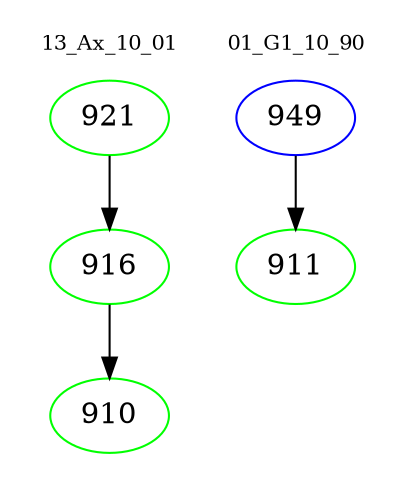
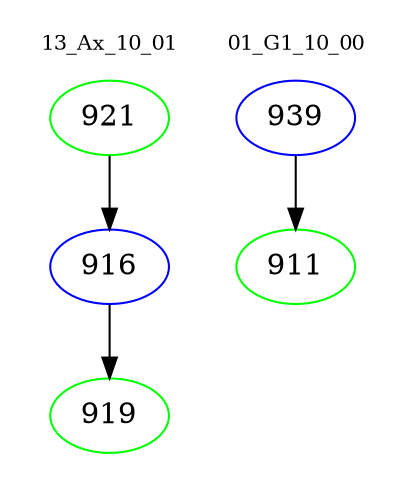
cluster "01_G1_10_90": label "01_G1_10_90" -> "01_G1_10_00"
node "949": label "949" -> "939"
node "916": color green -> blue
node "910": label "910" -> "919"
